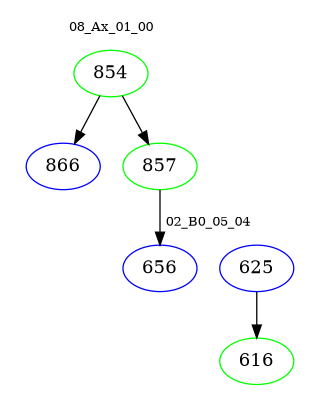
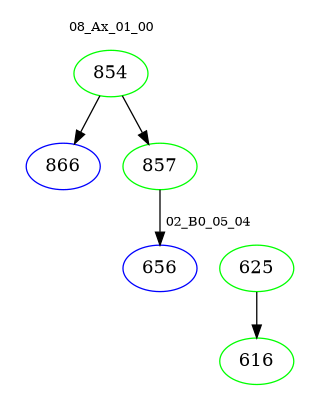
node "625": color blue -> green
